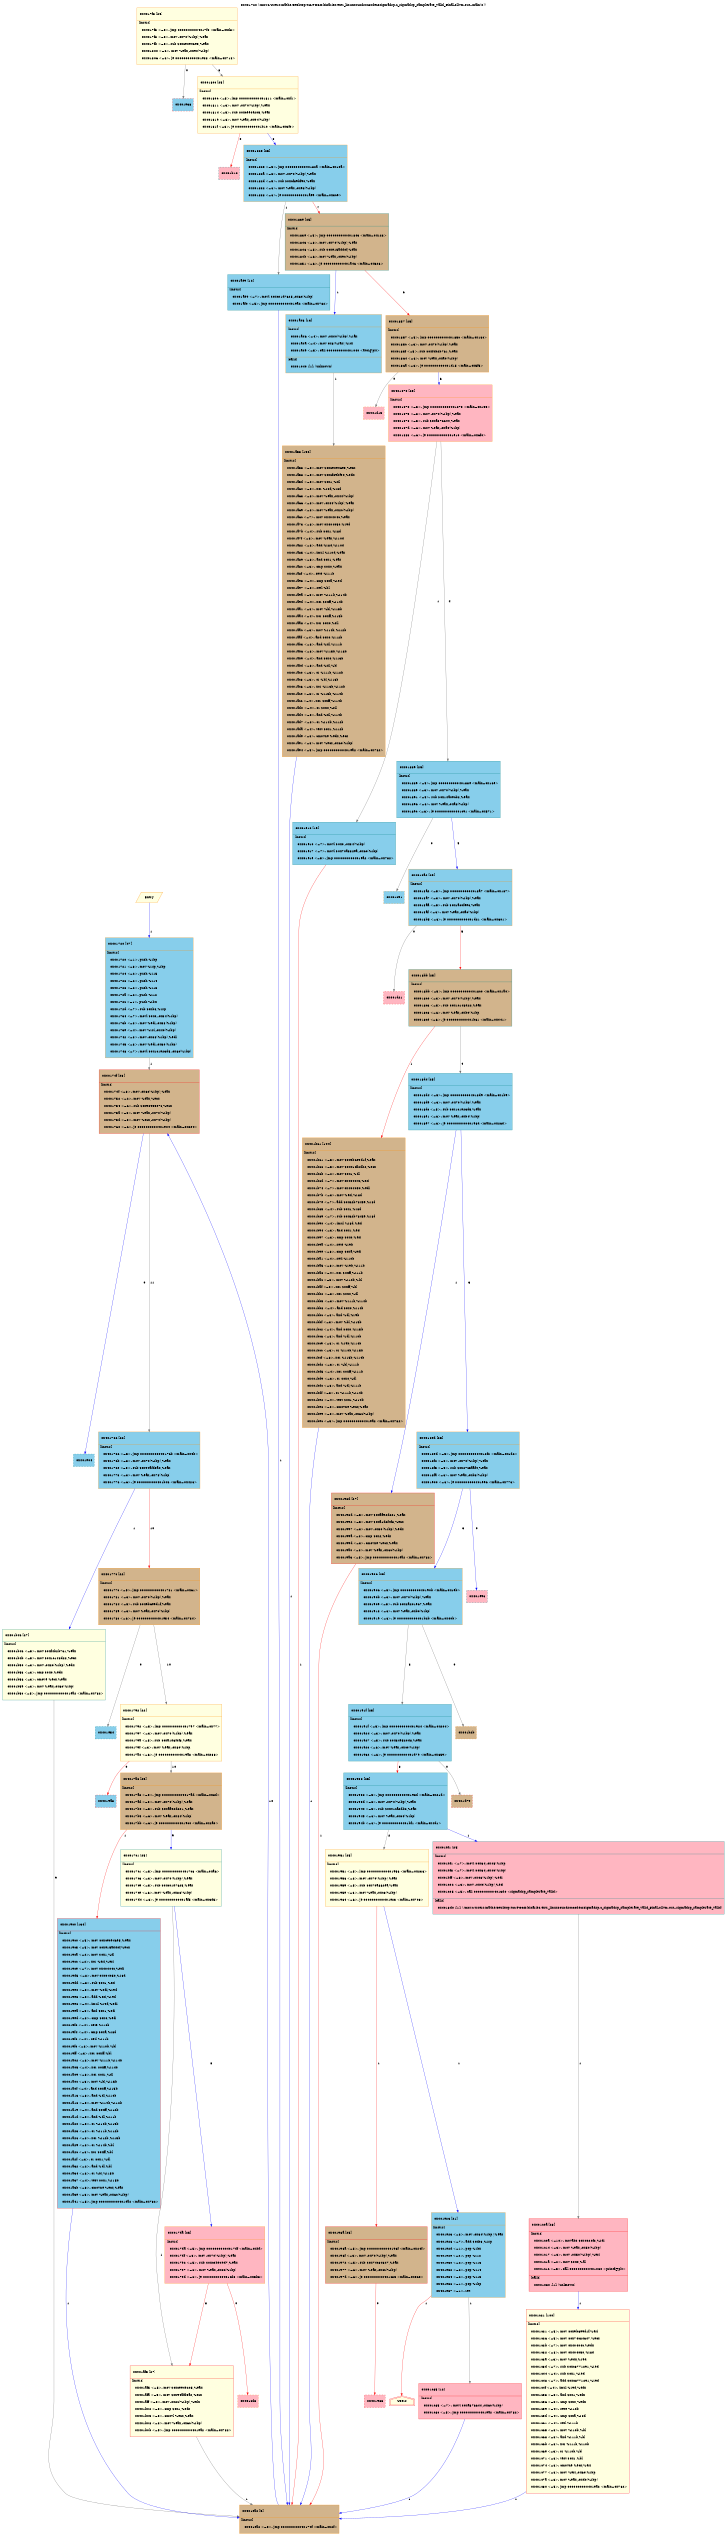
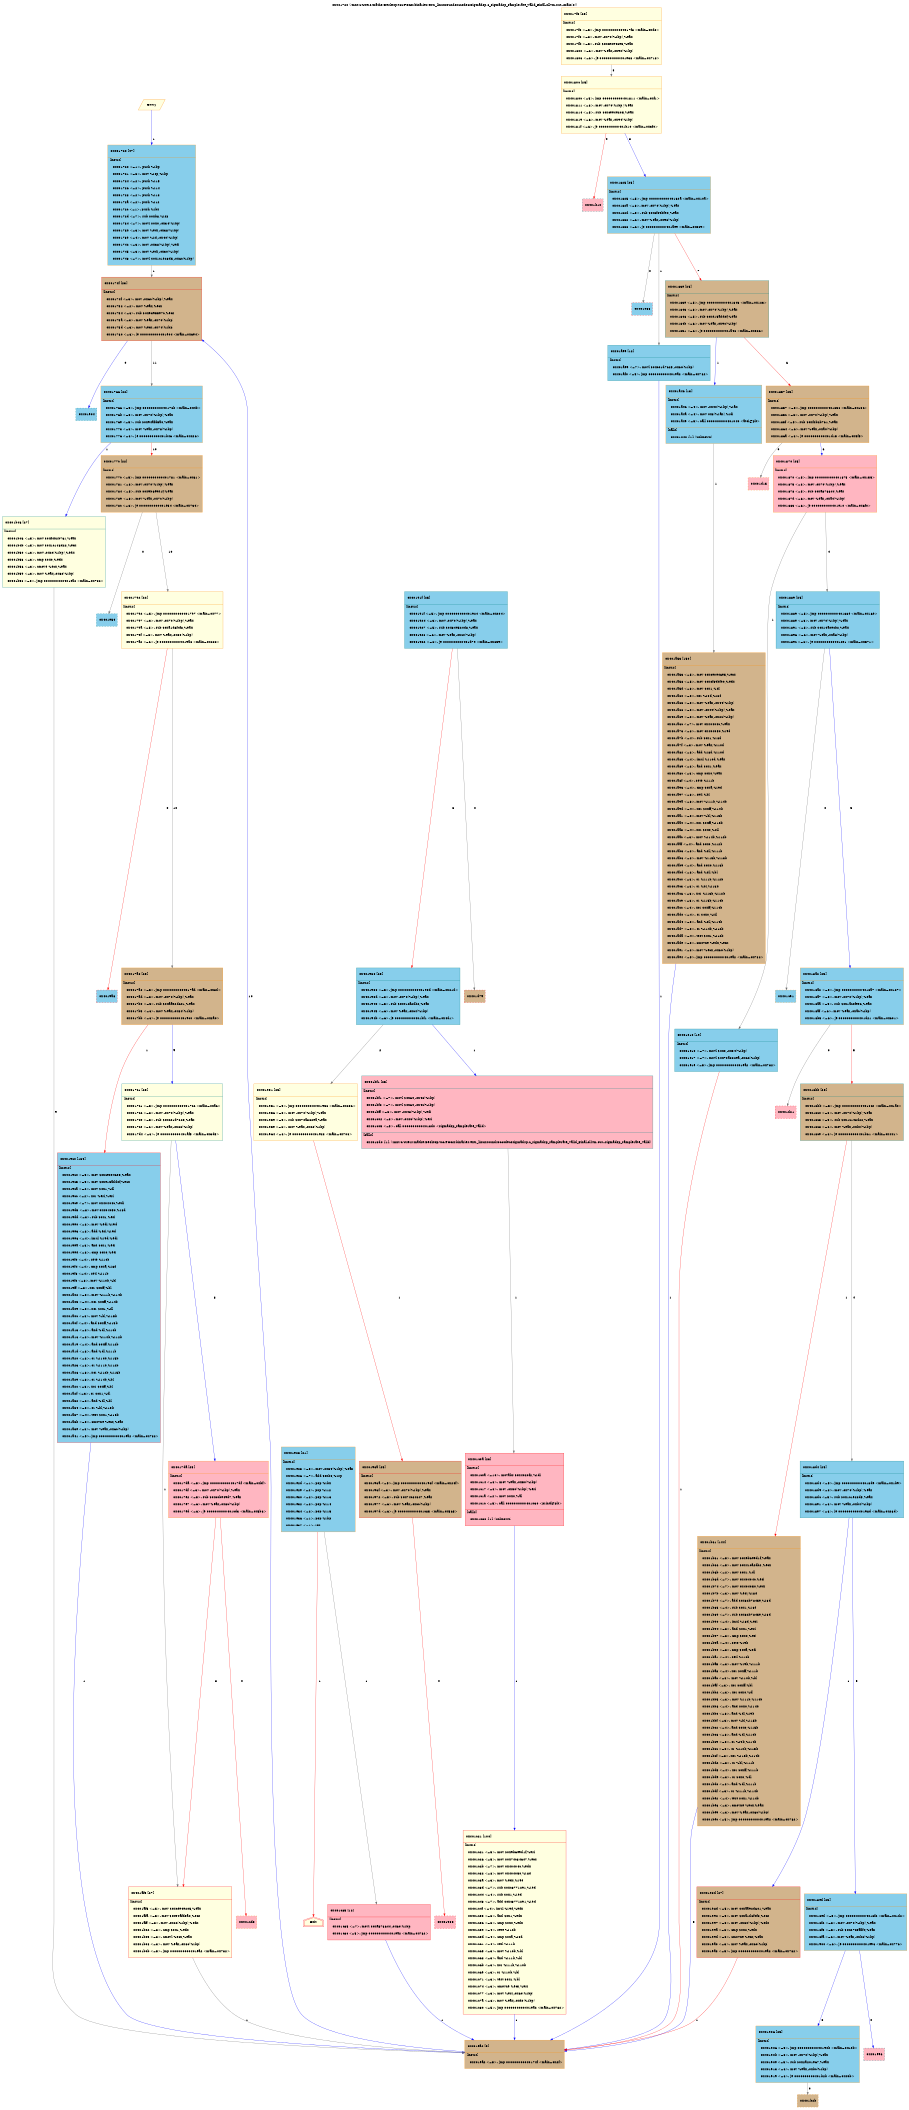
edge "0x4017f3 [25]" -> "0x401e38": now "0x401825 [25]" -> "0x401e38"
edge "0x401906 [25]" -> "0x40191f [25]": removed, label "3"
edge "0x401b61 [144]" -> "0x401ea2 [5]": label " 1" -> " 5"
edge "0x401951 [25]" -> "0x401e23 [21]": removed, label "1"
node "Users": label "Users" -> "Exit"
